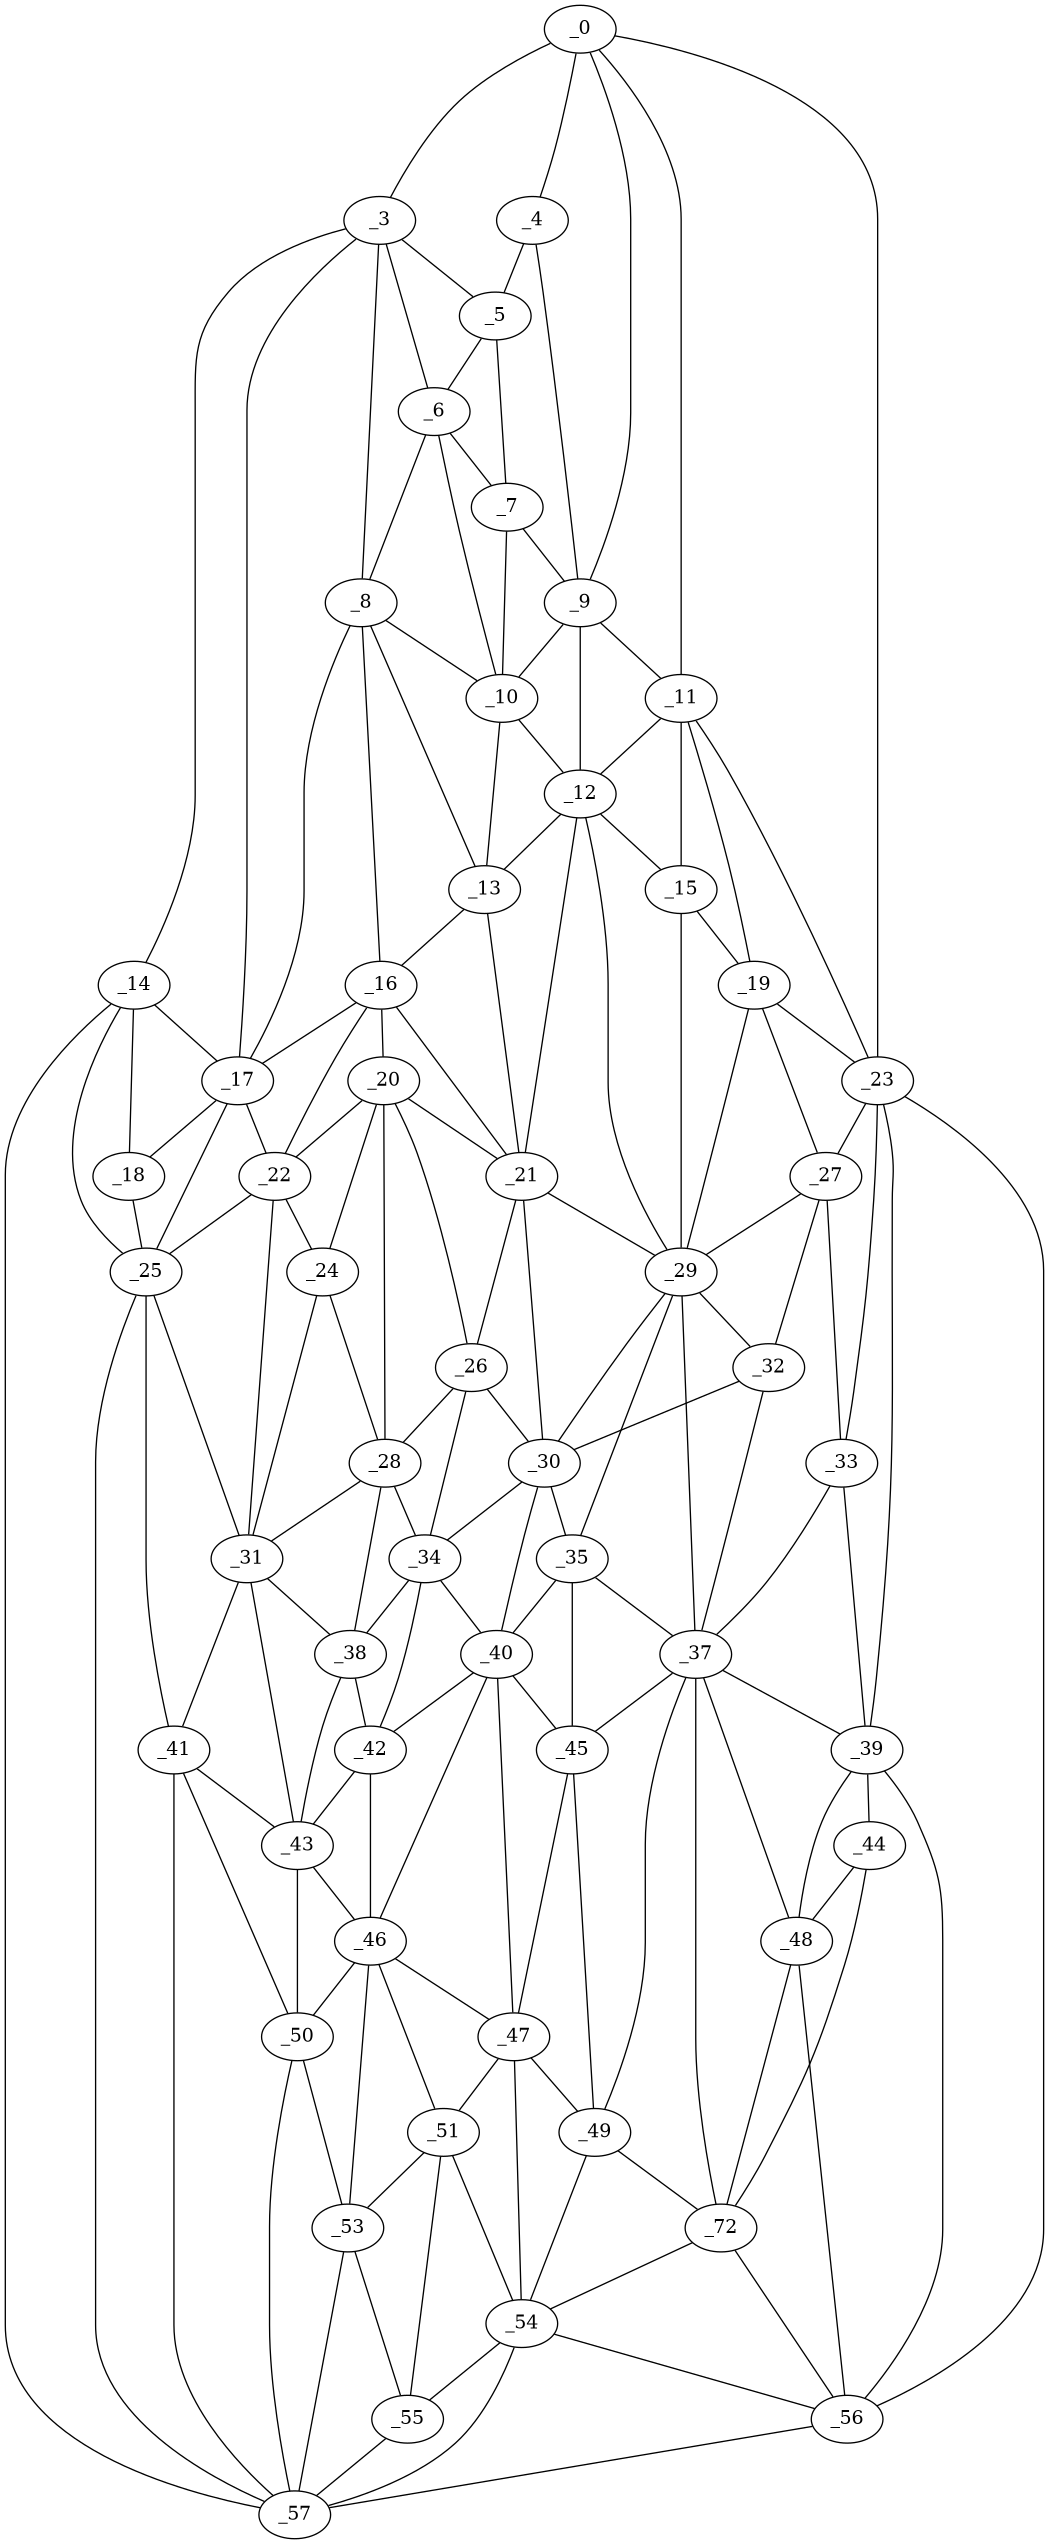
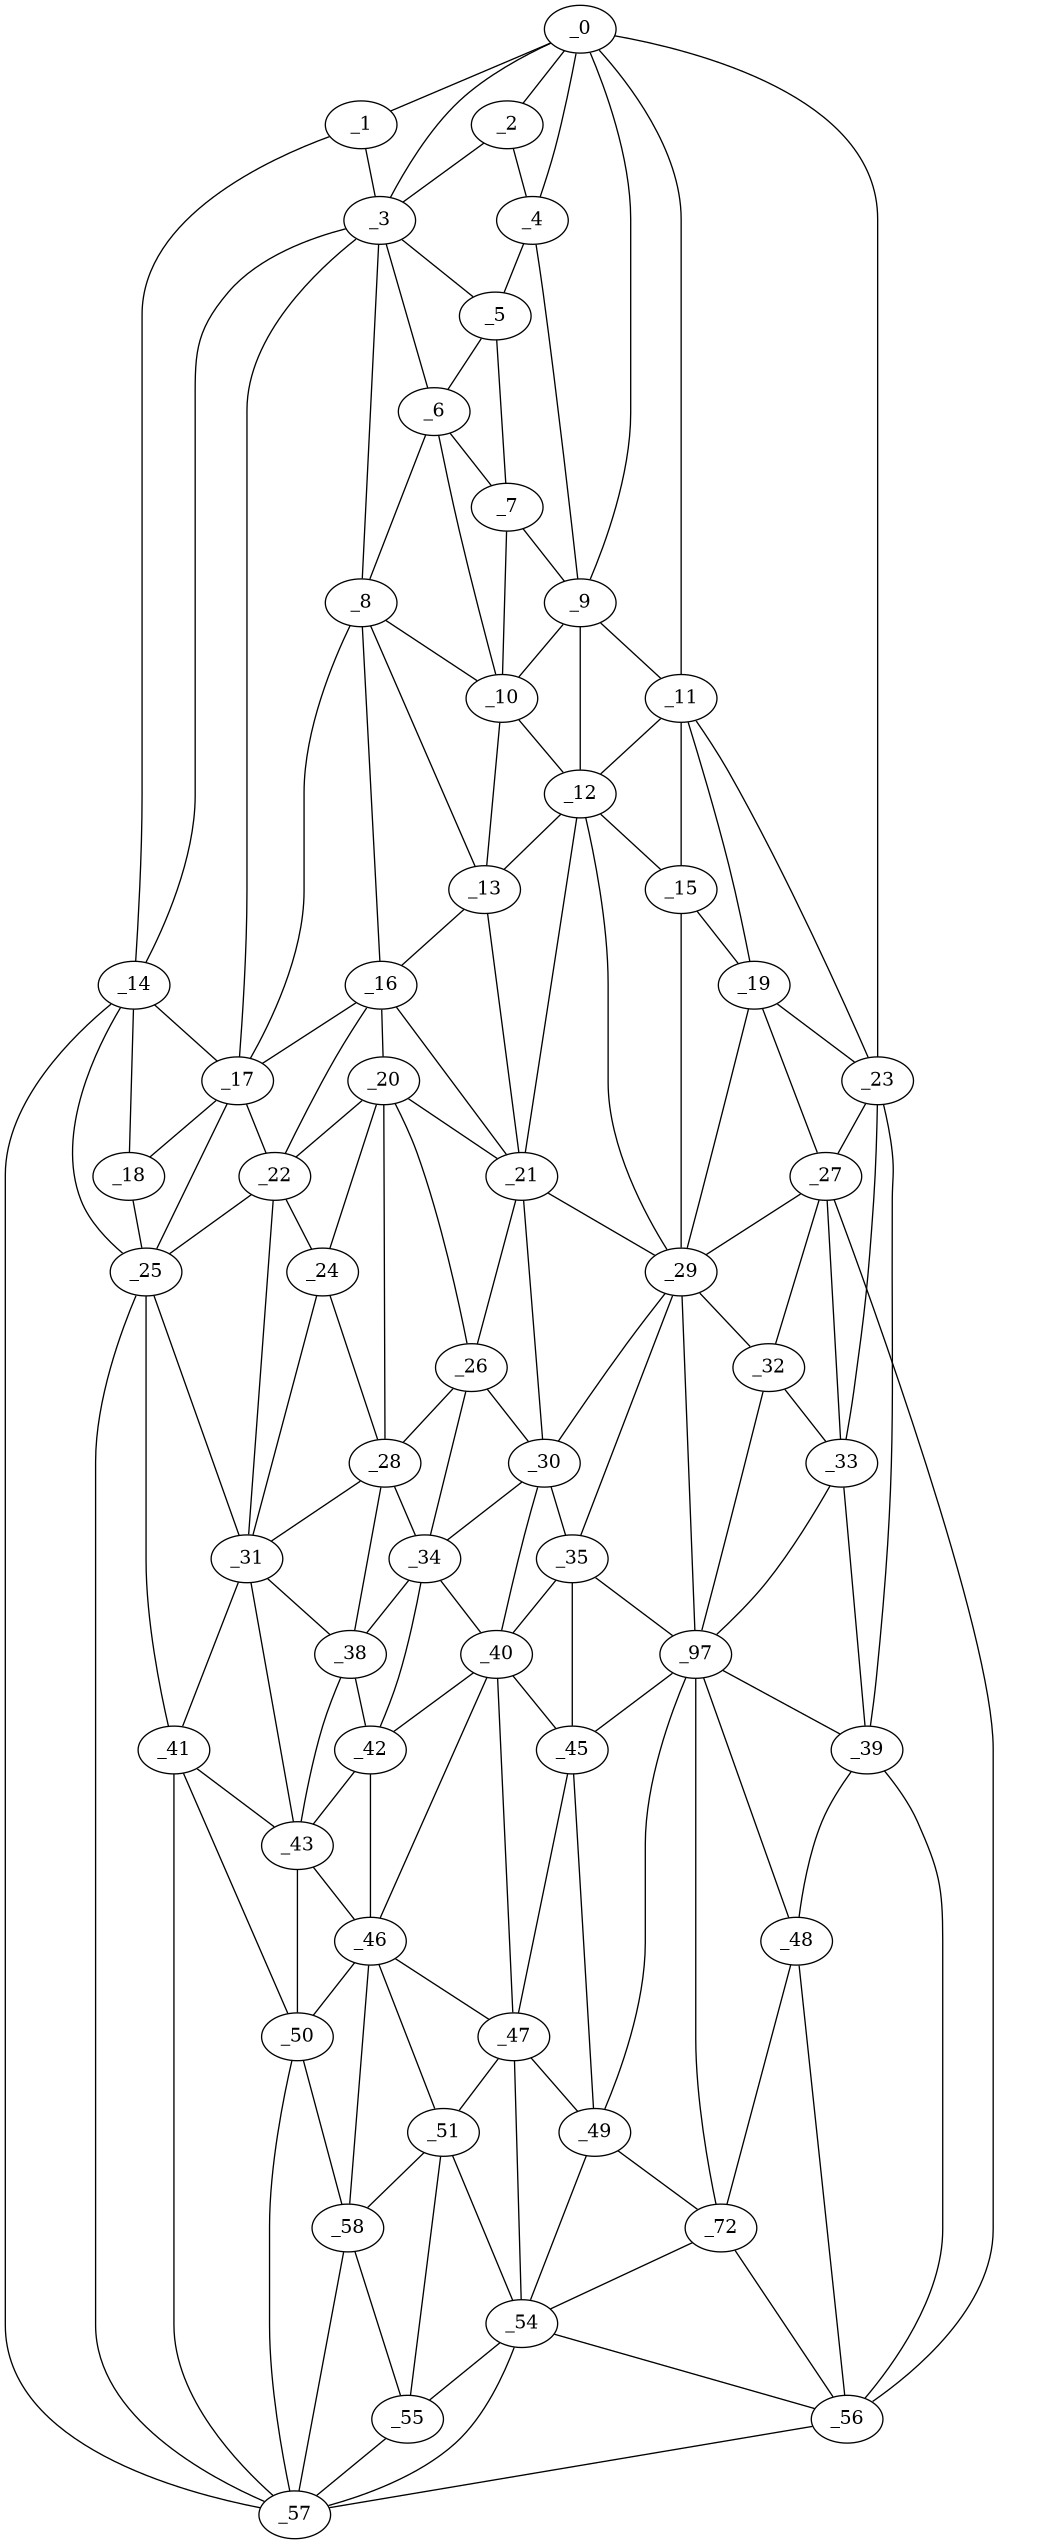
node "_1": added
node "_2": added
edge "_32" -- "_30": now "_32" -- "_33"
node "_37": label "_37" -> "_97"
edge "_23" -- "_56": now "_27" -- "_56"
node "_44": removed
node "_53": label "_53" -> "_58"
